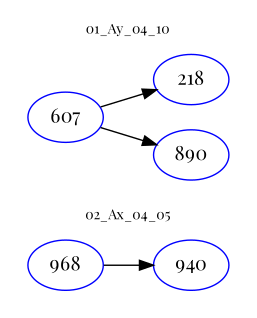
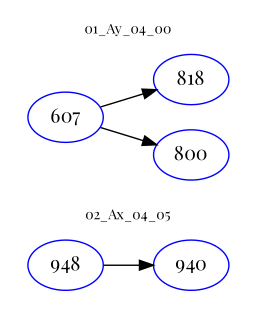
cluster "01_Ay_04_10": label "01_Ay_04_10" -> "01_Ay_04_00"
node "218": label "218" -> "818"
node "890": label "890" -> "800"
node "968": label "968" -> "948"
